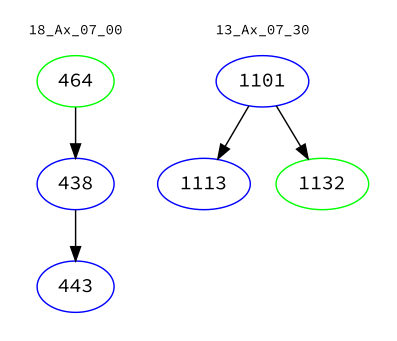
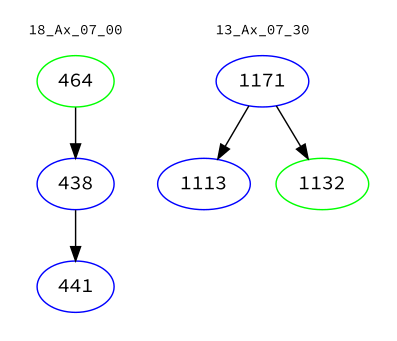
node "1101": label "1101" -> "1171"
node "443": label "443" -> "441"
